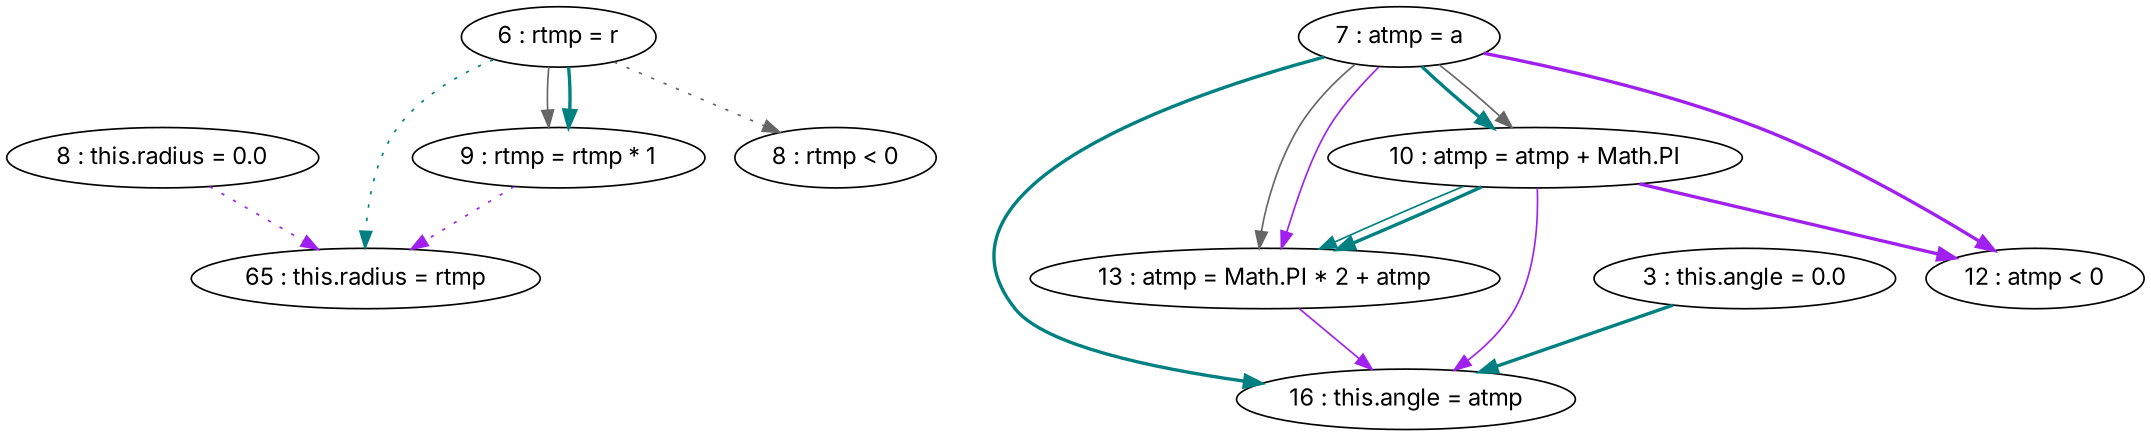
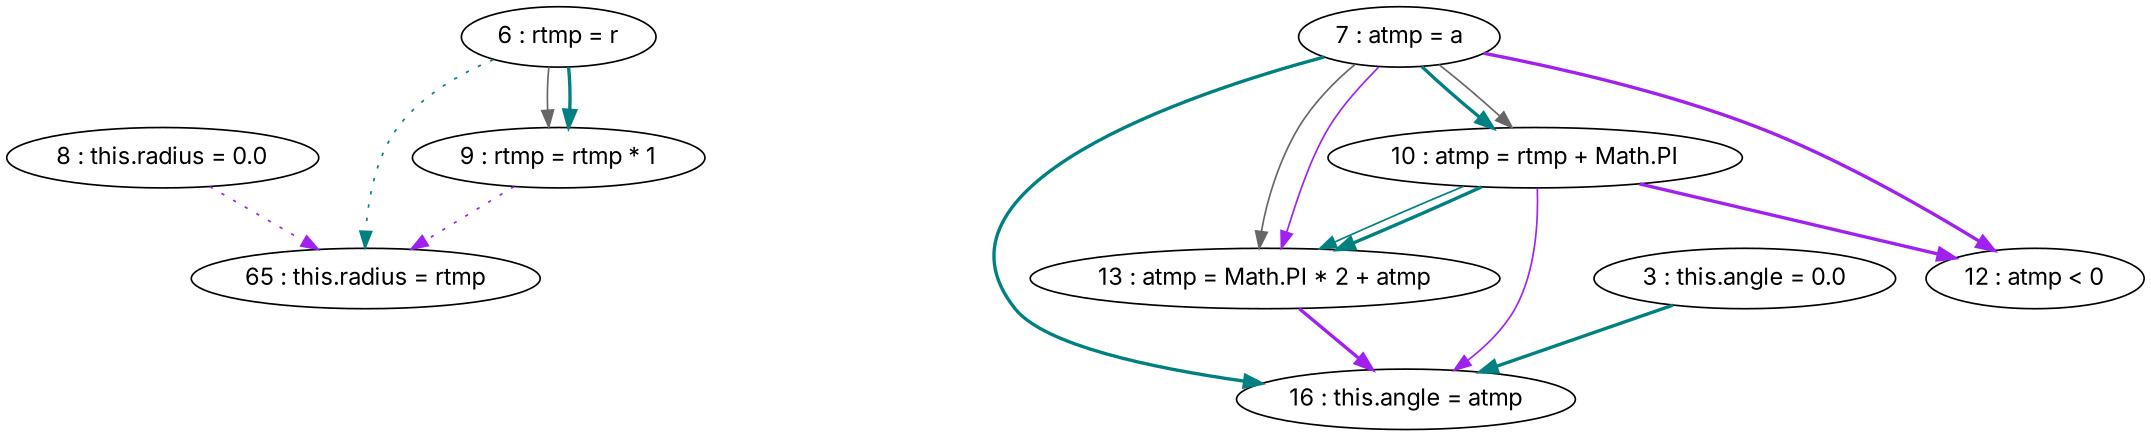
node "8 : rtmp < 0": removed
node "10 : atmp = atmp + Math.PI": label "10 : atmp = atmp + Math.PI" -> "10 : atmp = rtmp + Math.PI"
edge "13 : atmp = Math.PI * 2 + atmp" -> "16 : this.angle = atmp": style solid -> bold
